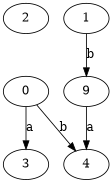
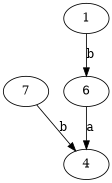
node "2": removed
node "0": label "0" -> "7"
node "9": label "9" -> "6"
node "3": removed
